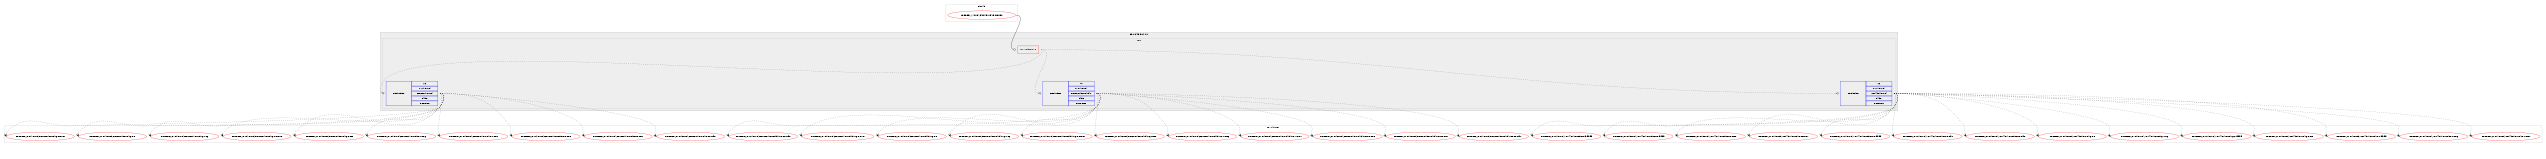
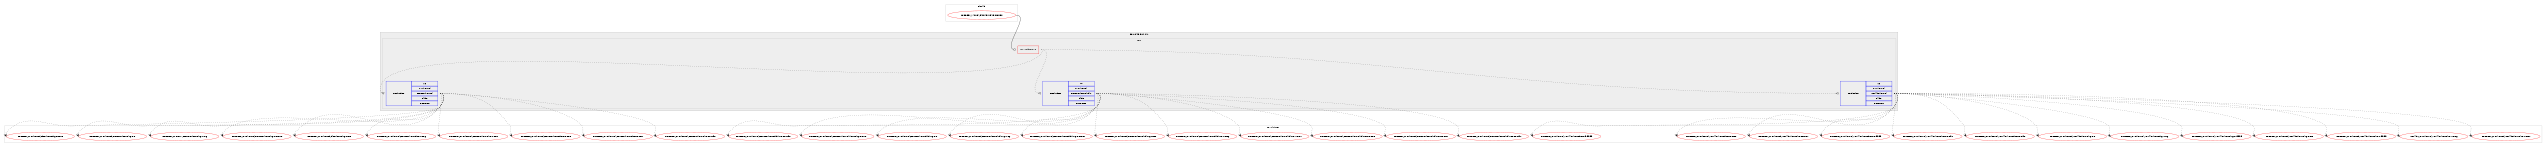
node "portage://sys-kernel/gentoo-kernel-6.5.3-r1": label "portage://sys-kernel/gentoo-kernel-6.5.3-r1" -> "portage://sys-kernel/dep-kernel-6.5.3-r1"
node "portage://sys-kernel/gentoo-kernel-6.4.16": label "portage://sys-kernel/gentoo-kernel-6.4.16" -> "portage://sys-any/gentoo-kernel-6.4.16"
node "portage://sys-kernel/gentoo-kernel-6.1.53": label "portage://sys-kernel/gentoo-kernel-6.1.53" -> "portage://sys-kernel/dist-kernel-6.1.53"
node "portage://sys-kernel/gentoo-kernel-bin-6.5.3-r1": label "portage://sys-kernel/gentoo-kernel-bin-6.5.3-r1" -> "portage://sys-kernel/gentoo-kernel-kernel-6.5.3-r1"
node "portage://sys-kernel/vanilla-kernel-5.15.9999": removed
node "portage://sys-kernel/vanilla-kernel-5.4.256": label "portage://sys-kernel/vanilla-kernel-5.4.256" -> "vanilla://sys-kernel/vanilla-kernel-5.4.256"
